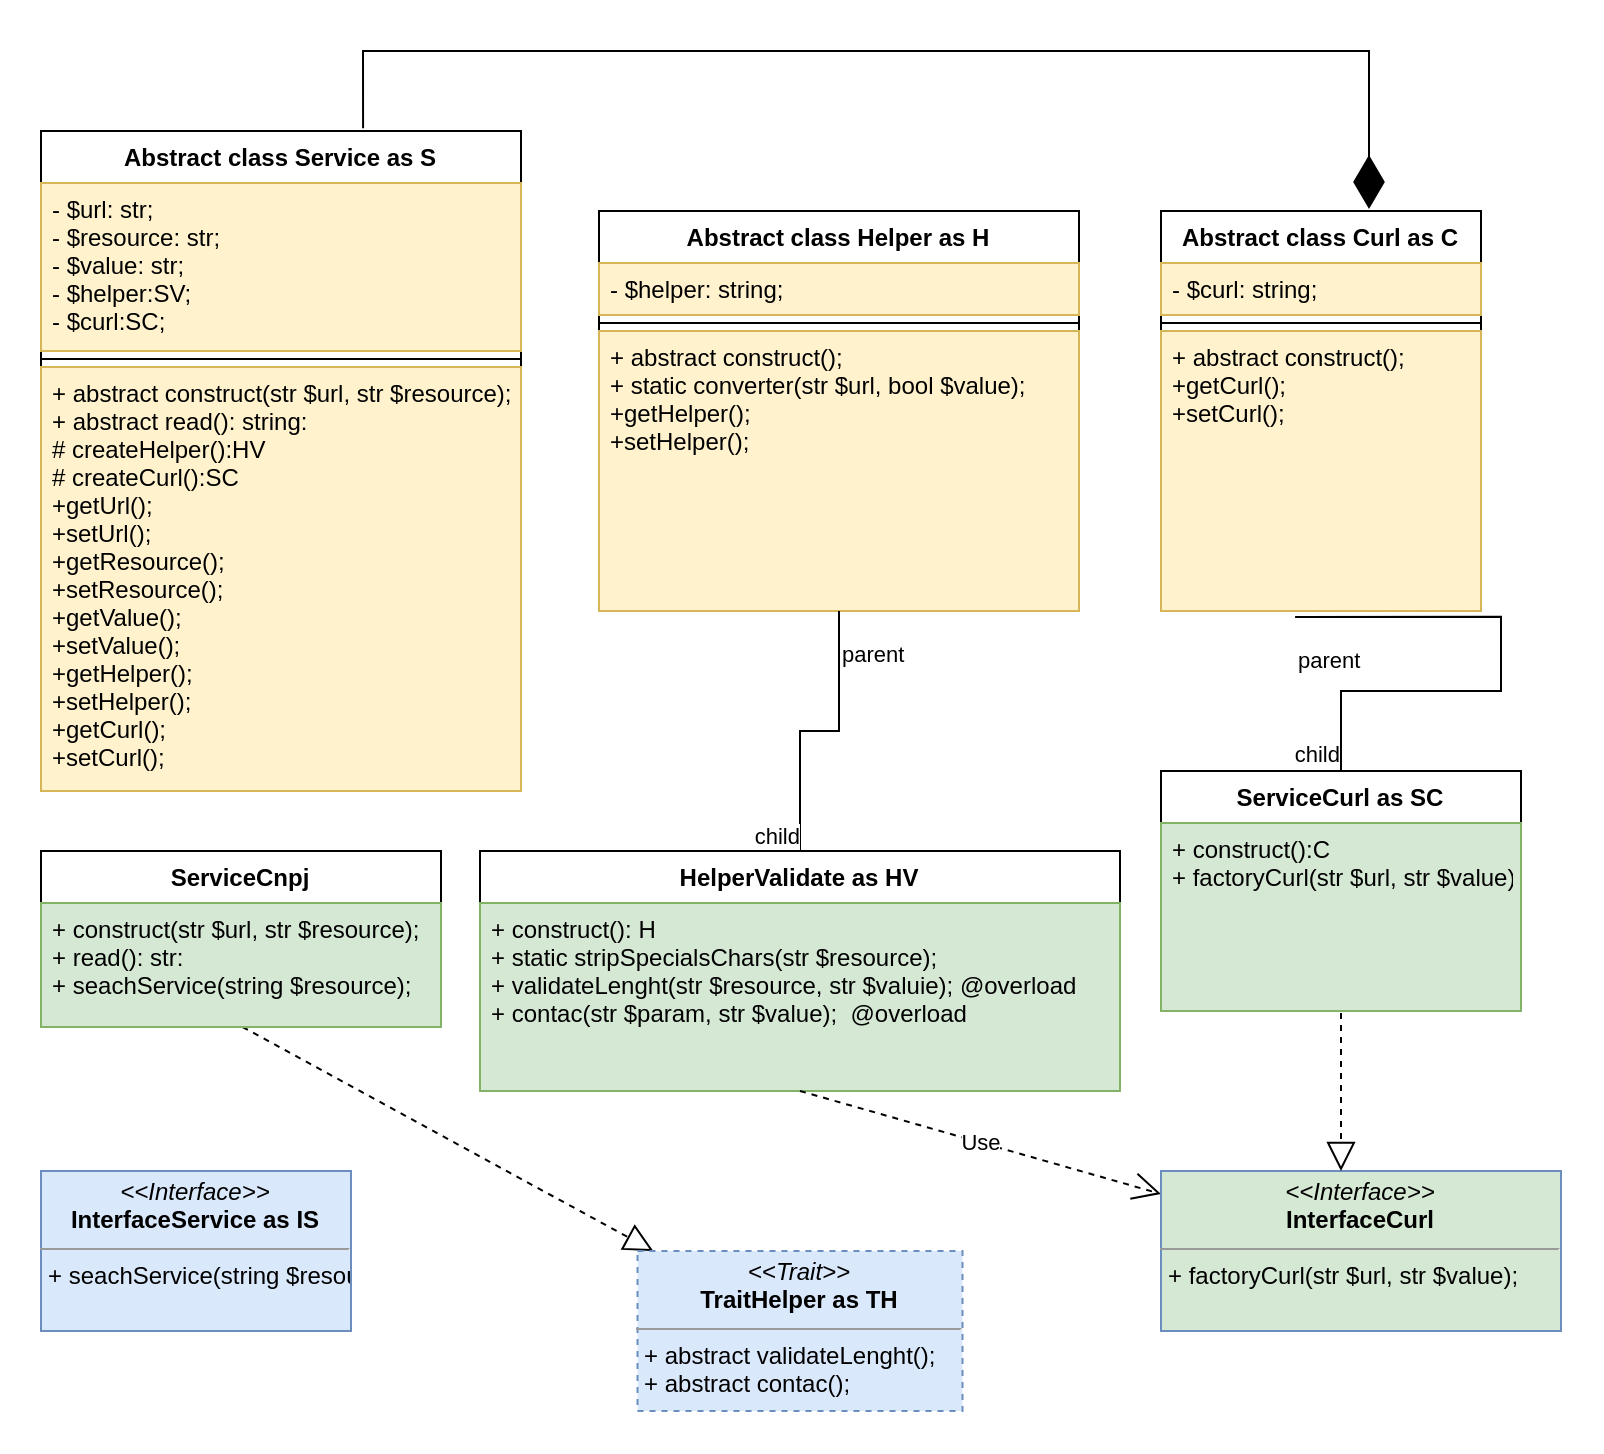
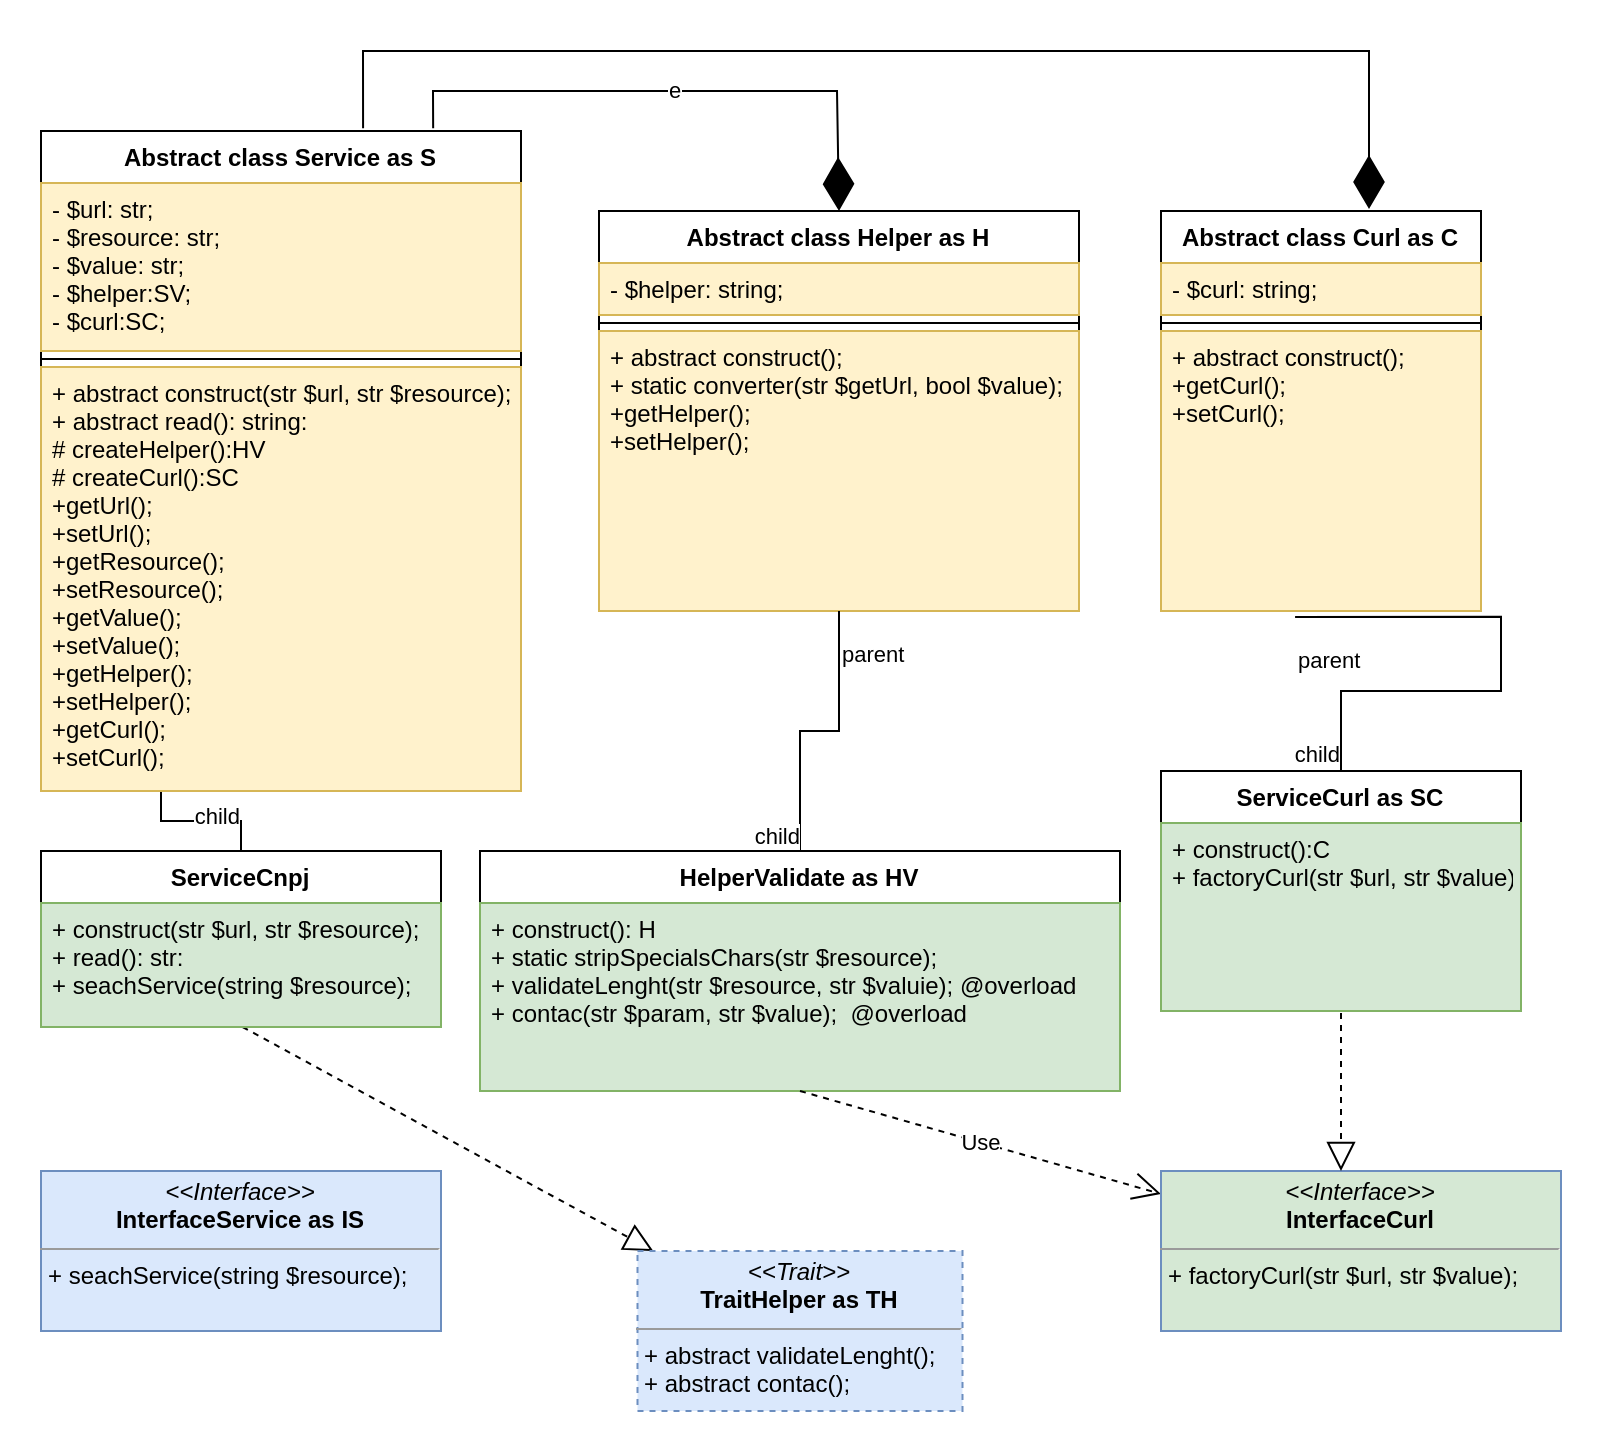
edge "Abstract class Service as S" -> "Abstract class Helper as H": added, label "e"
node "+ abstract construct(); + static converter(str $url, bool $value); +getHelper(); +setHelper();": label "+ abstract construct(); + static converter(str $url, bool $value); +getHelper(); +setHelper();" -> "+ abstract construct(); + static converter(str $getUrl, bool $value); +getHelper(); +setHelper();"
edge "Abstract class Service as S" -- "ServiceCnpj": added, labels "parent", "child"
node "<<Interface>> InterfaceService as IS + seachService(string $resource);": size 310x160 -> 400x160
